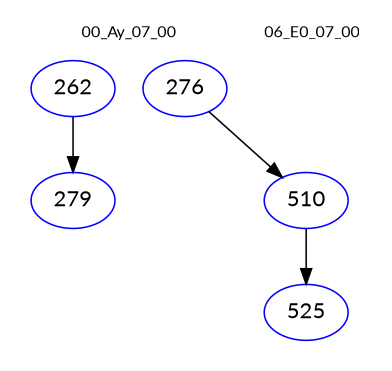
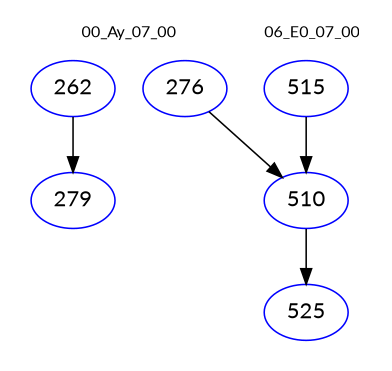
node "515": added
